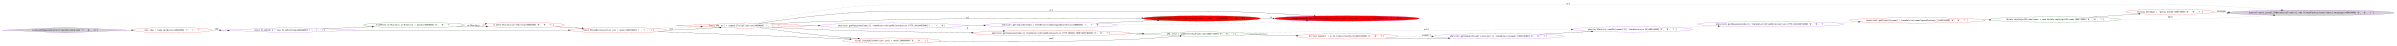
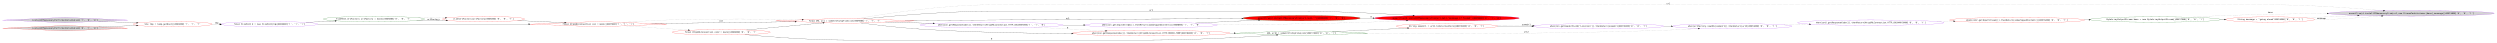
node "installIfNecessaryPerformsInstallation['0', '1', '0']": added
node "final FilePath d = new FilePath(tmp)@@@4@@@['1', '1', '1']": shape diamond -> ellipse
node "final HttpURLConnection con = mock()@@@7@@@['1', '1', '1']": shape ellipse -> diamond
edge "final URL url = someUrlToZipFile(con)@@@9@@@['1', '1', '1']" -> "final HttpURLConnection con2 = mock()@@@8@@@['0', '0', '1']": reversed
edge "final HttpURLConnection con = mock()@@@7@@@['1', '1', '1']" -> "final HttpURLConnection con2 = mock()@@@8@@@['0', '0', '1']": style solid -> dotted
edge "final HttpURLConnection con2 = mock()@@@8@@@['0', '0', '1']" -> "URL url2 = someUrlToZipFile(con2)@@@11@@@['0', '0', '1']": label "con2" -> "0"
